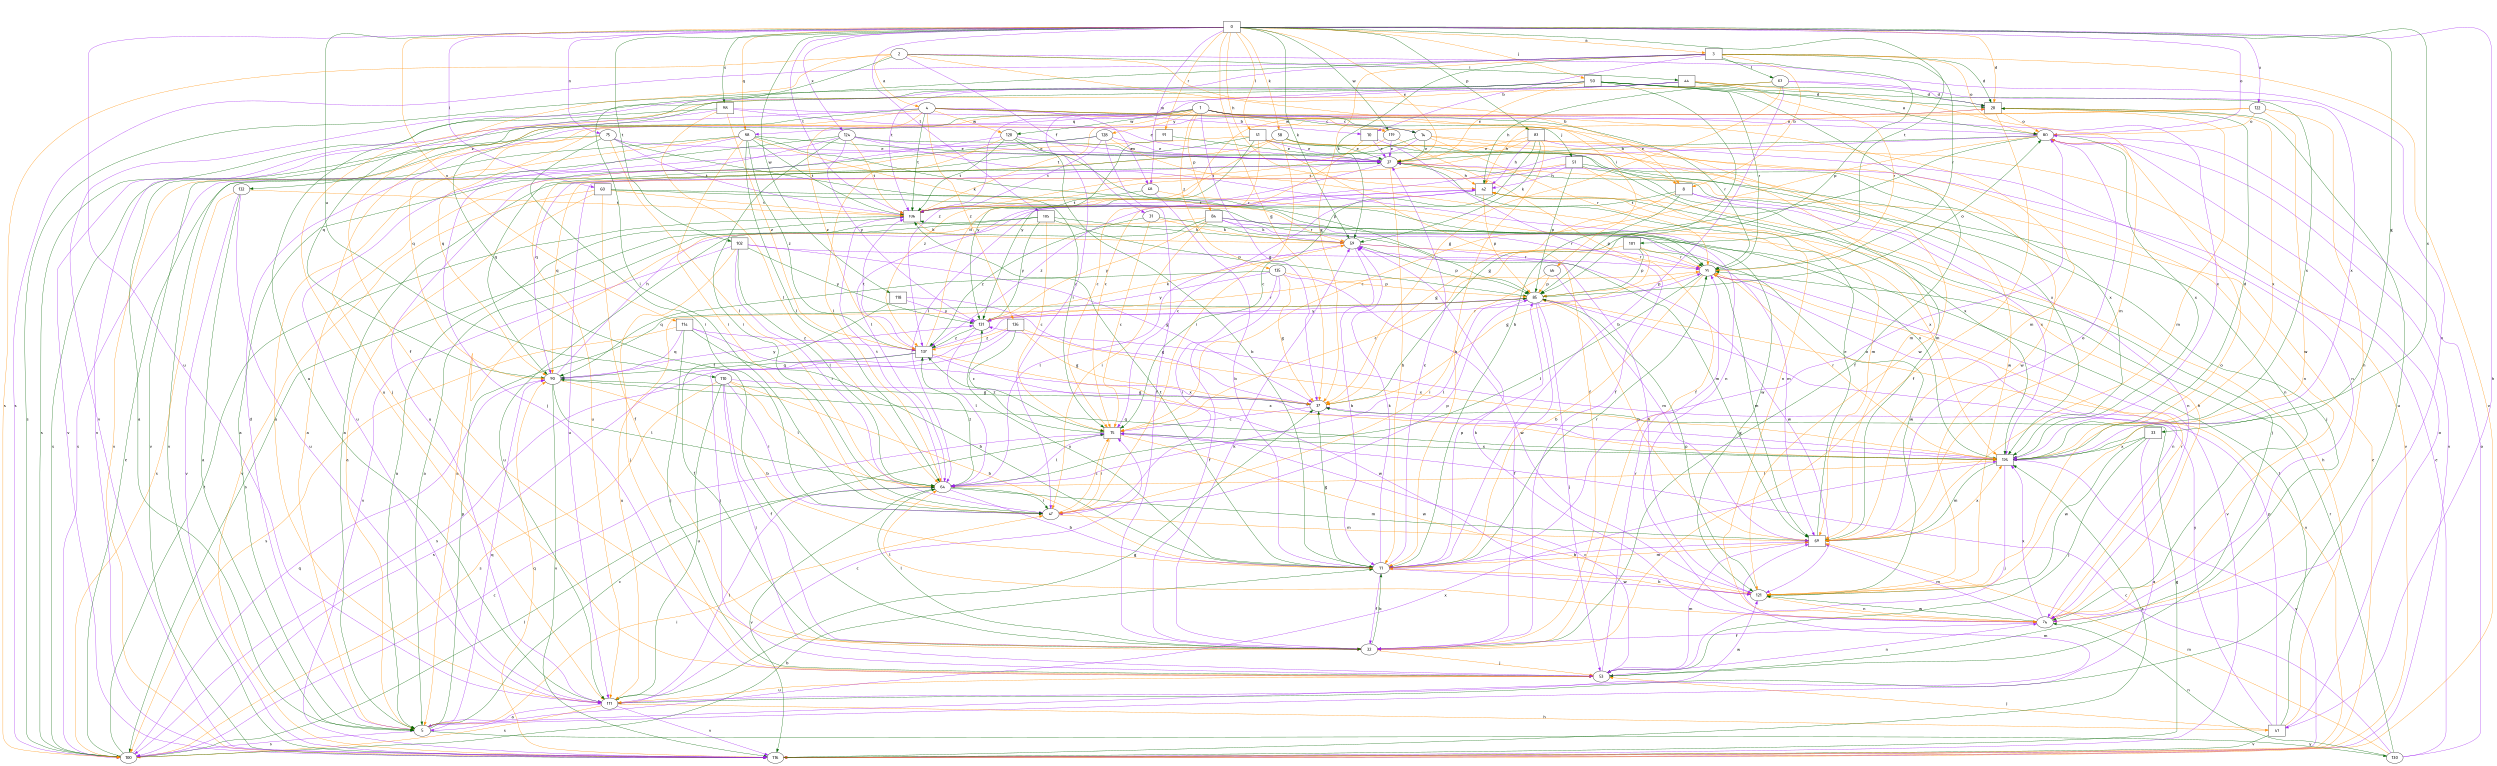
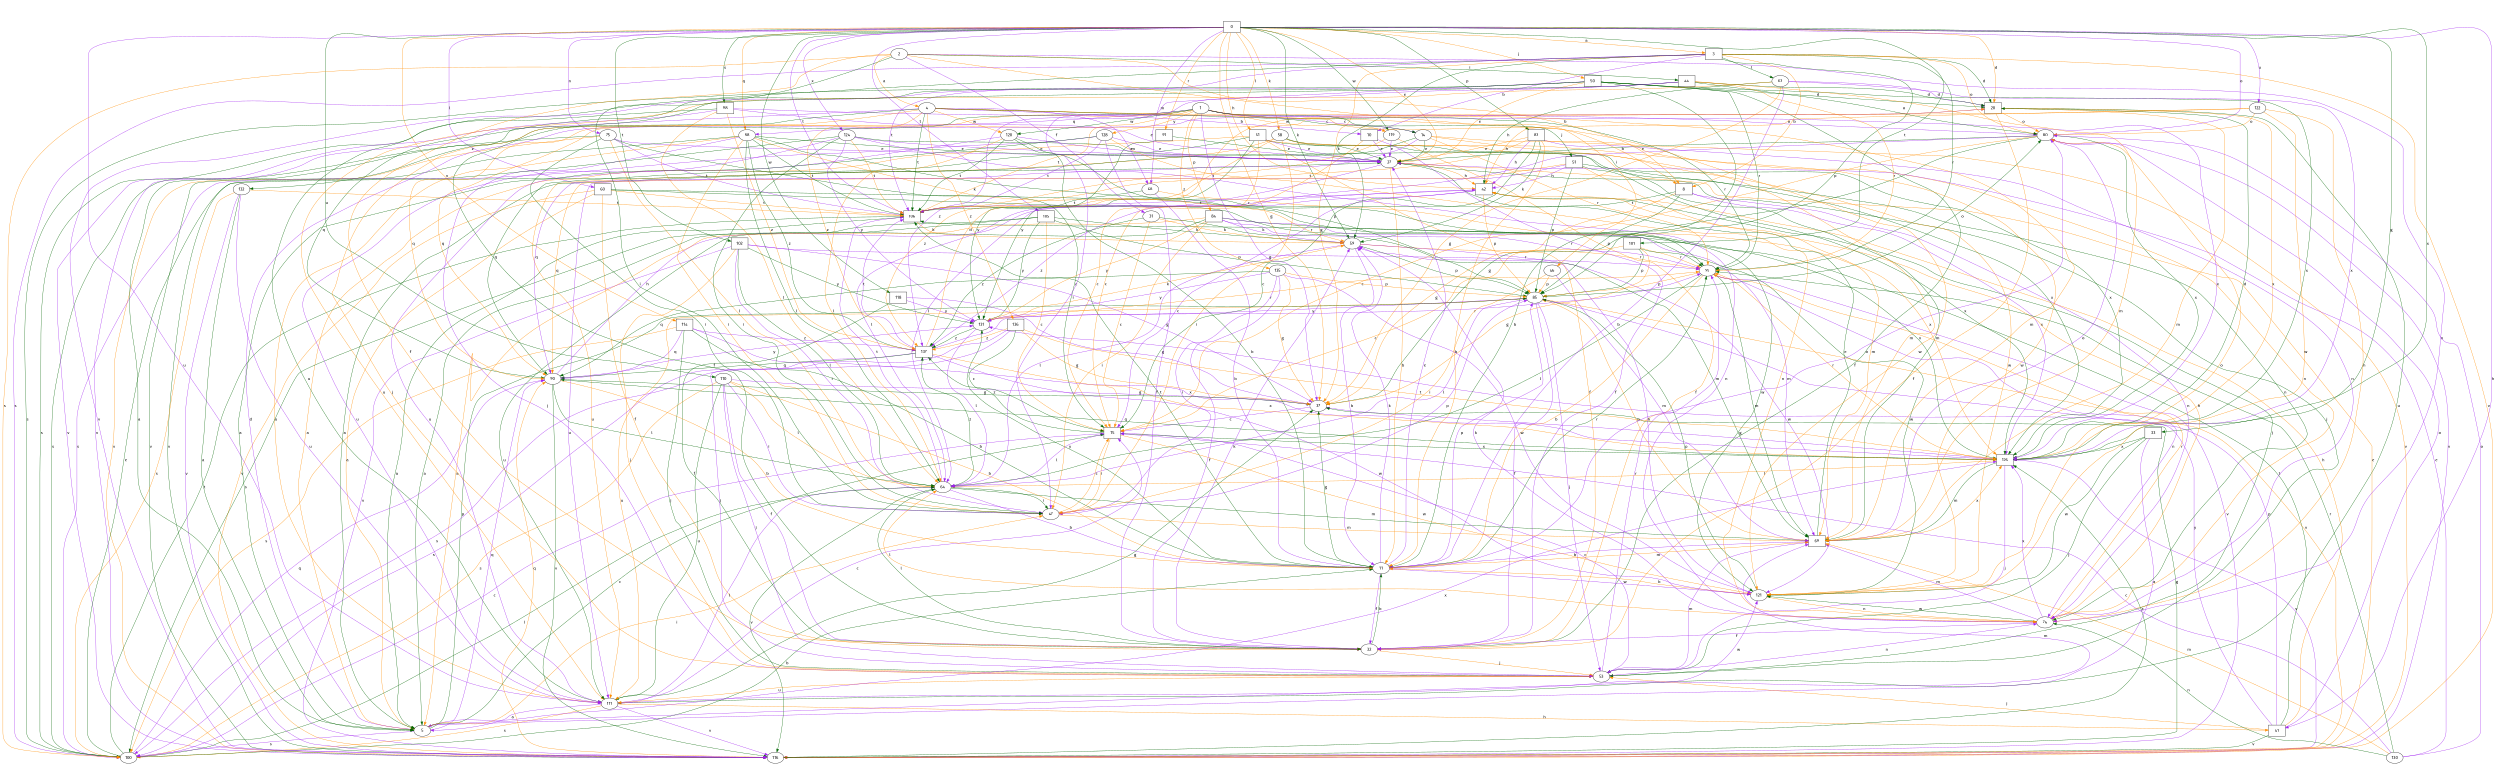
edge "136" -> "126": label "x" -> "t"
edge "5" -> "130": removed, label "y"
